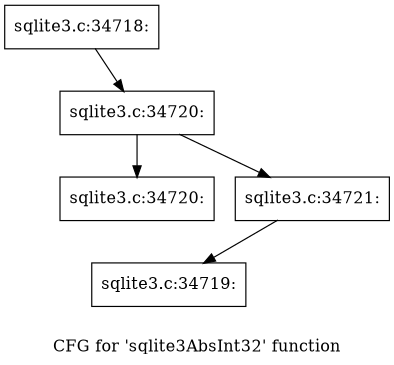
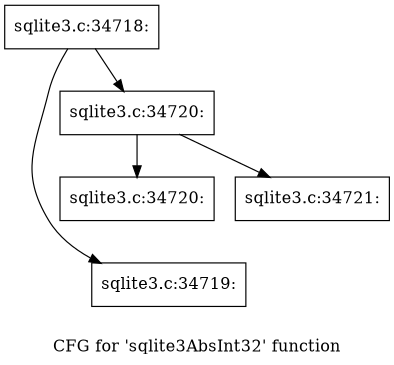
edge "sqlite3.c:34721:" -> "sqlite3.c:34719:": now "sqlite3.c:34718:" -> "sqlite3.c:34719:"
